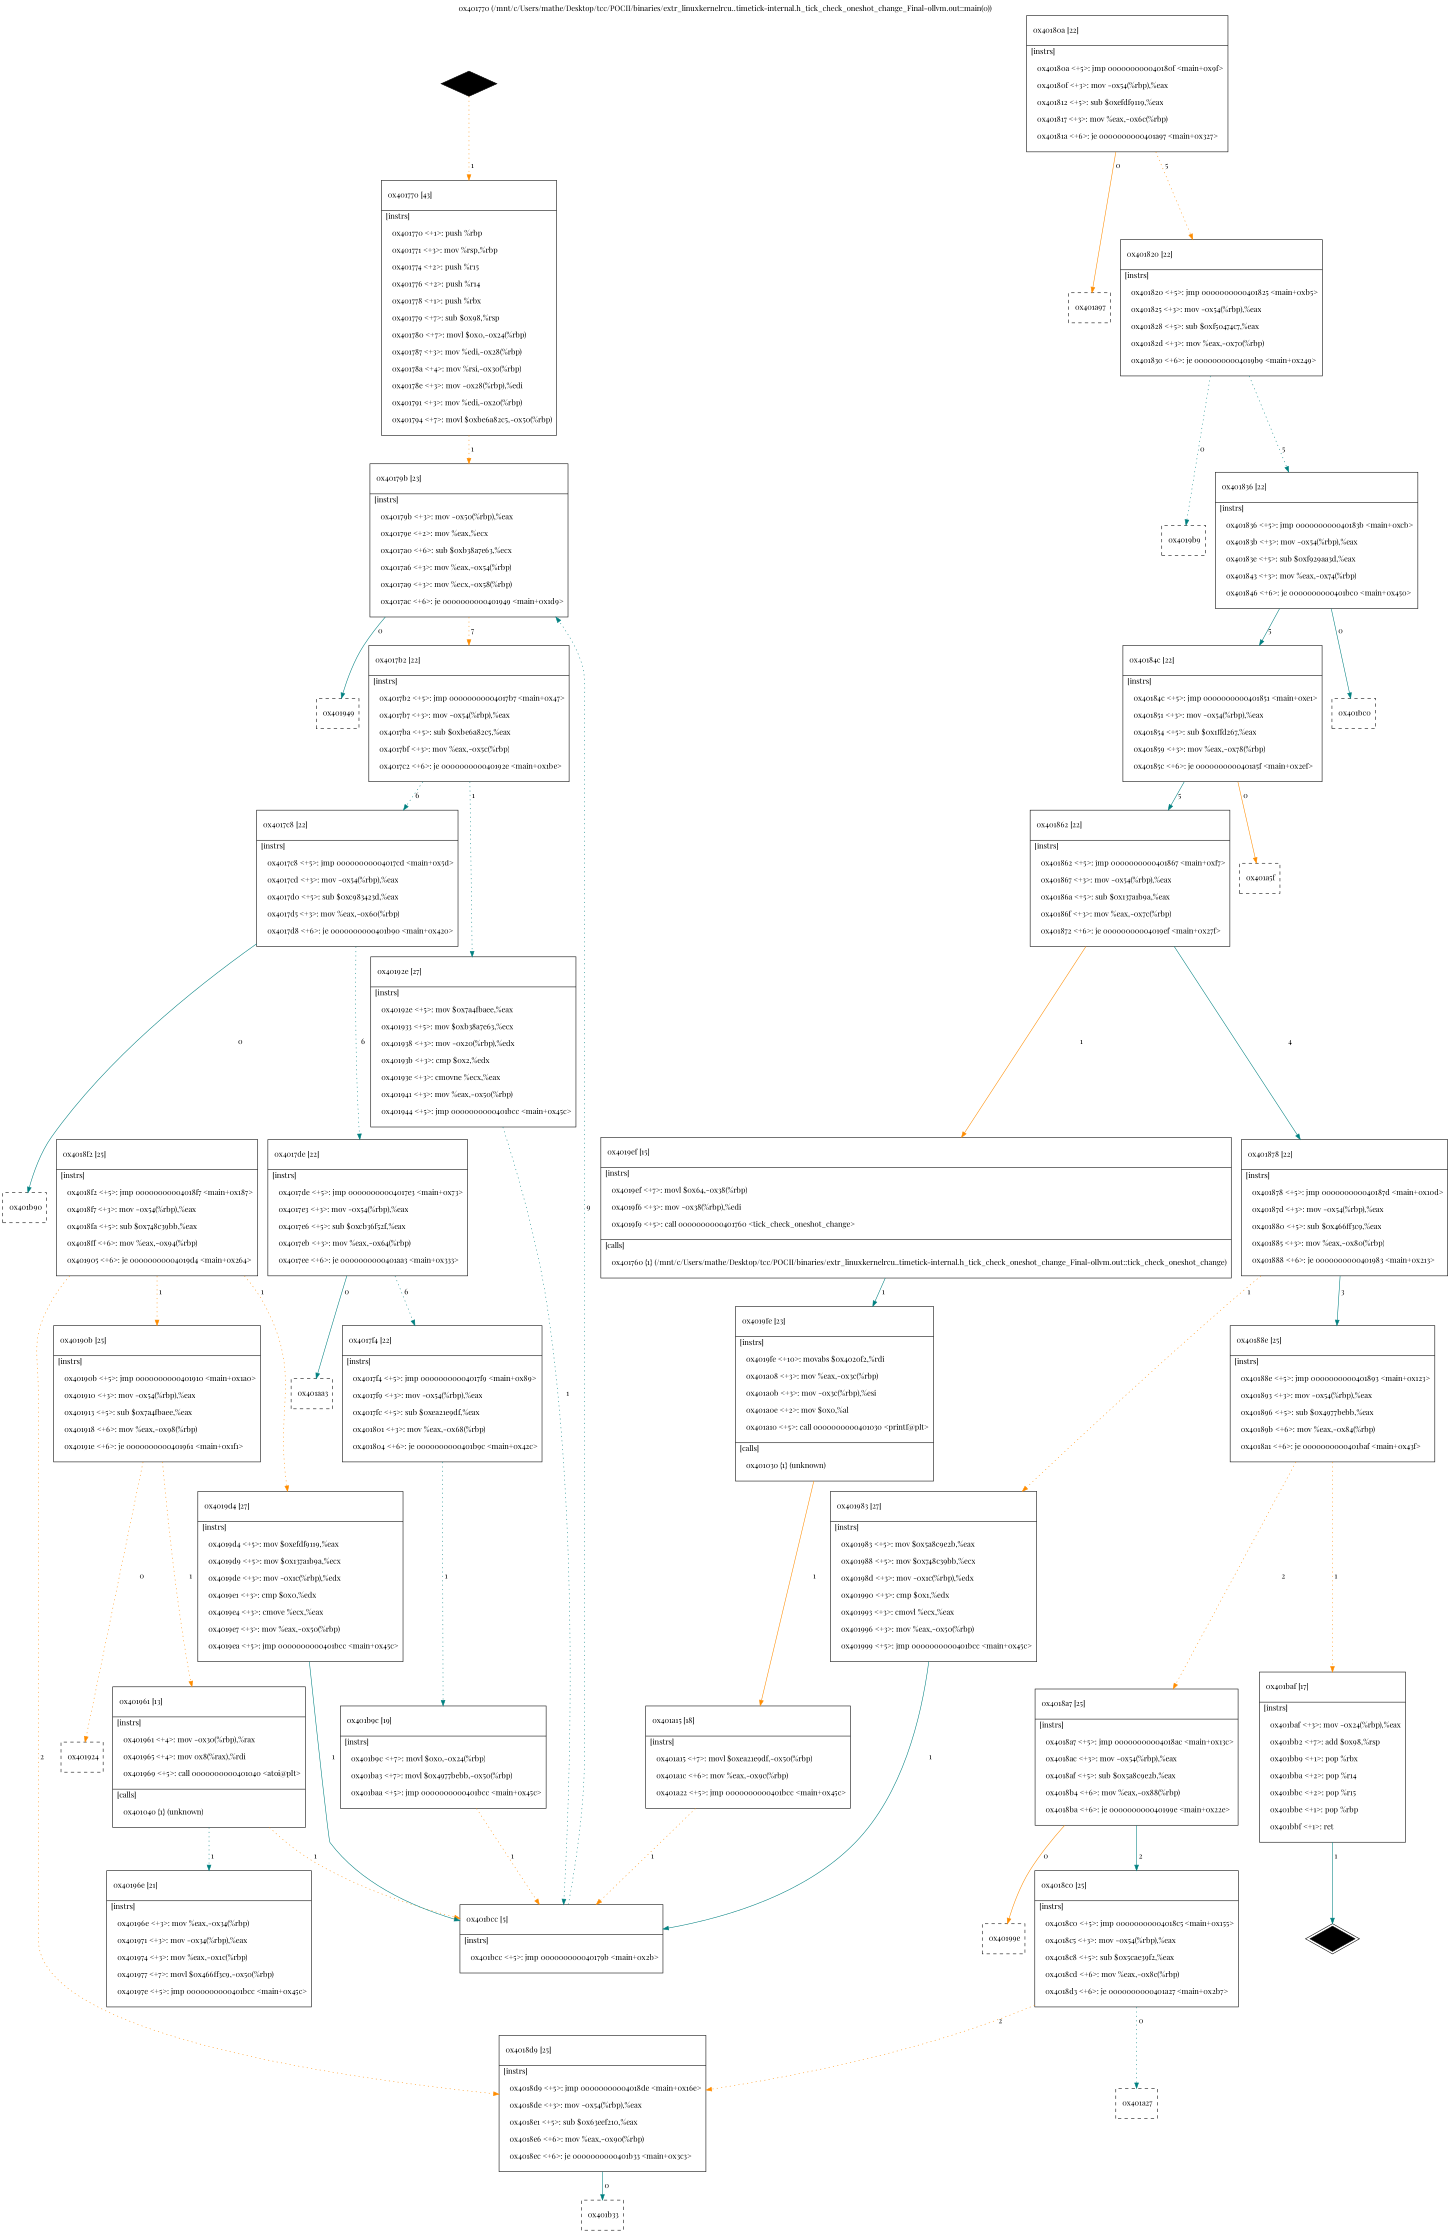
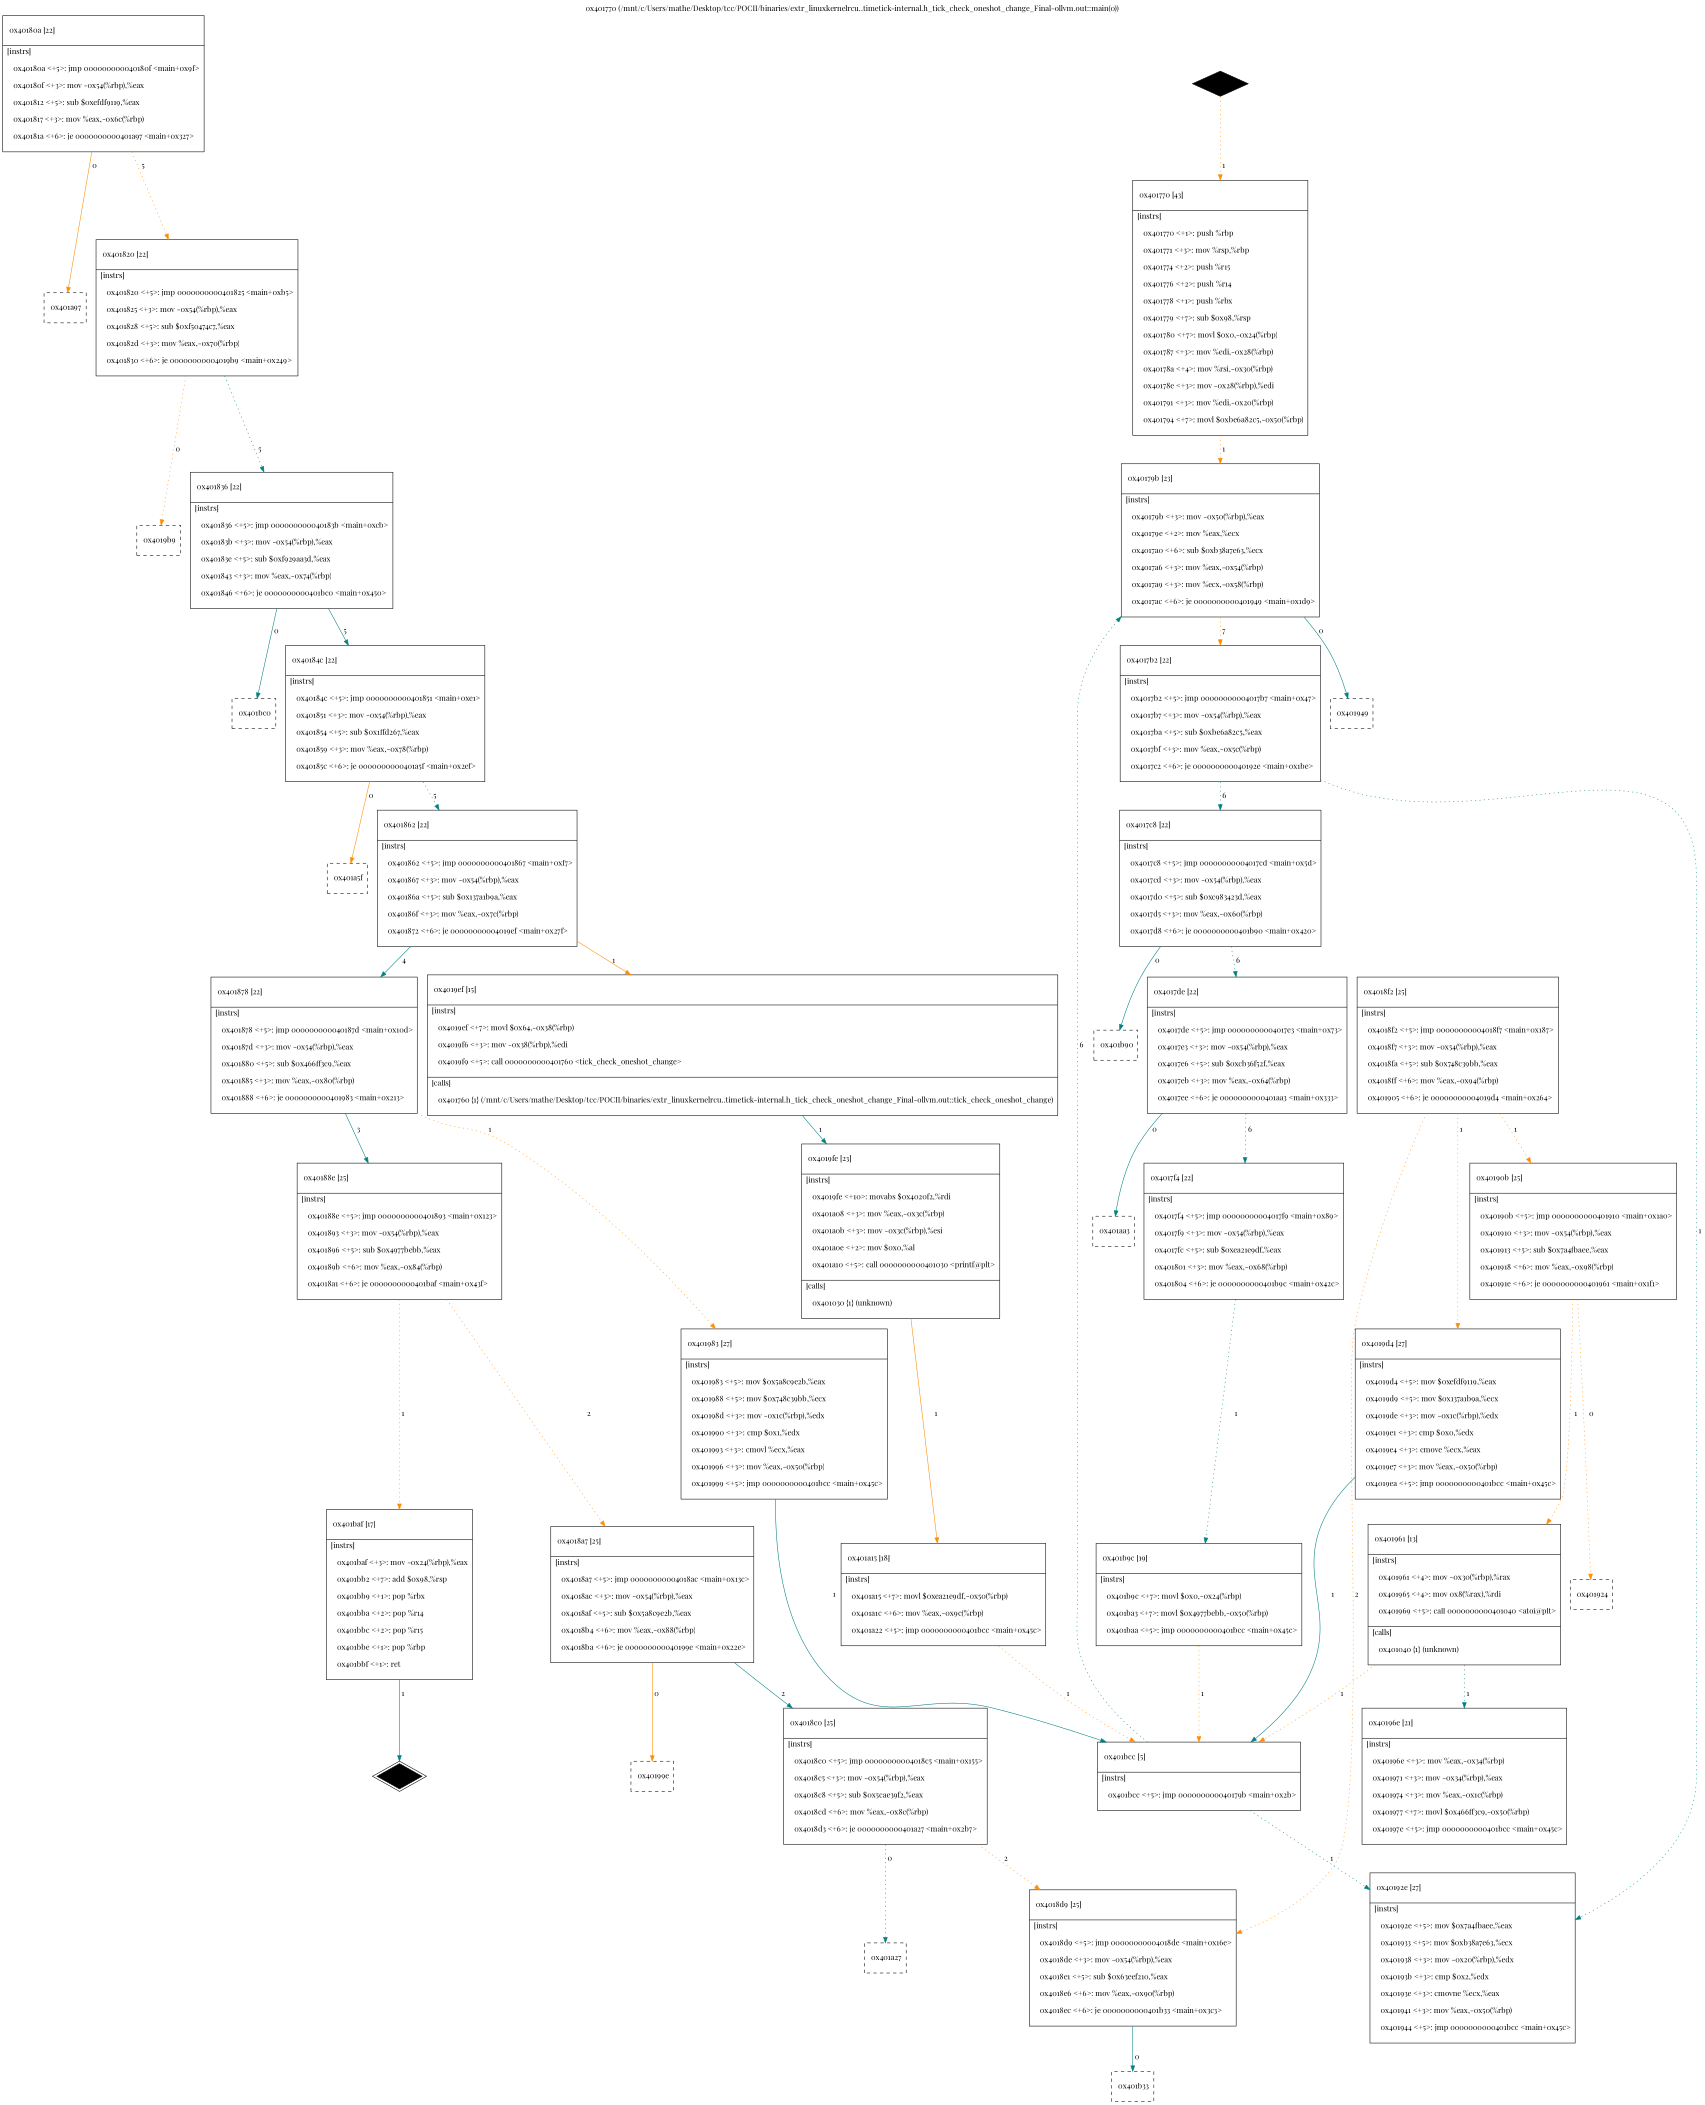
edge "0x401820 [22]" -> "0x4019b9": color teal -> darkorange
edge "0x40184c [22]" -> "0x401862 [22]": style solid -> dotted
edge "0x401bcc [5]" -> "0x40179b [23]": label " 9" -> " 6"
edge "0x40192e [27]" -> "0x401bcc [5]": reversed
